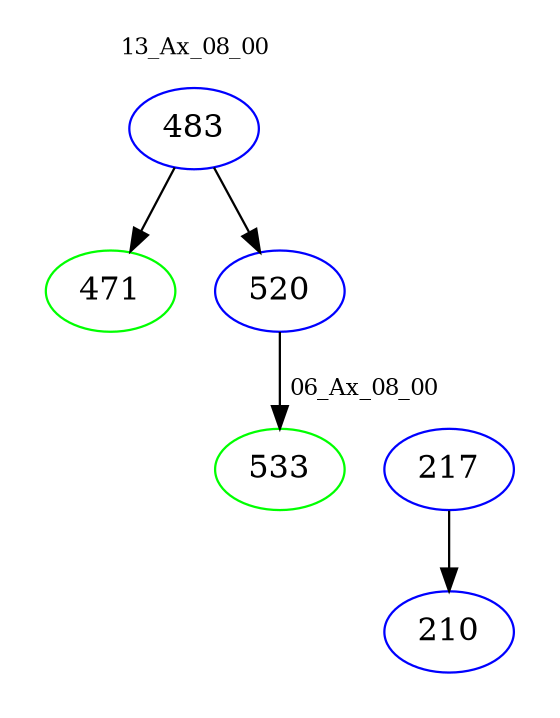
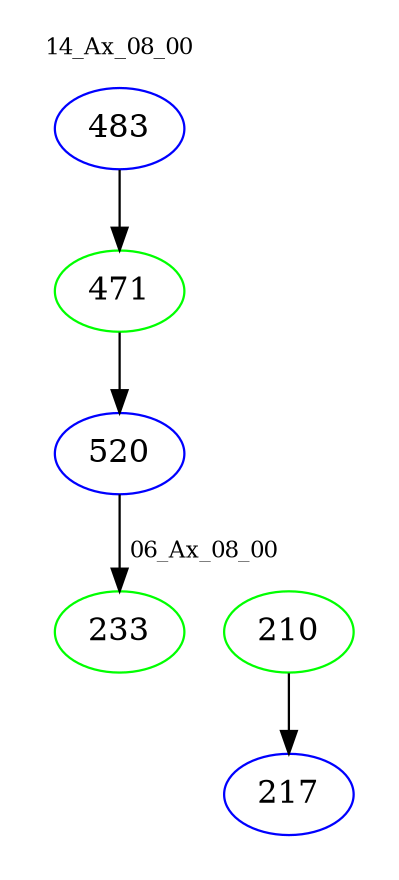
cluster "13_Ax_08_00": label "13_Ax_08_00" -> "14_Ax_08_00"
edge "483" -> "520": now "471" -> "520"
node "533": label "533" -> "233"
edge "217" -> "210": reversed
node "210": color blue -> green
